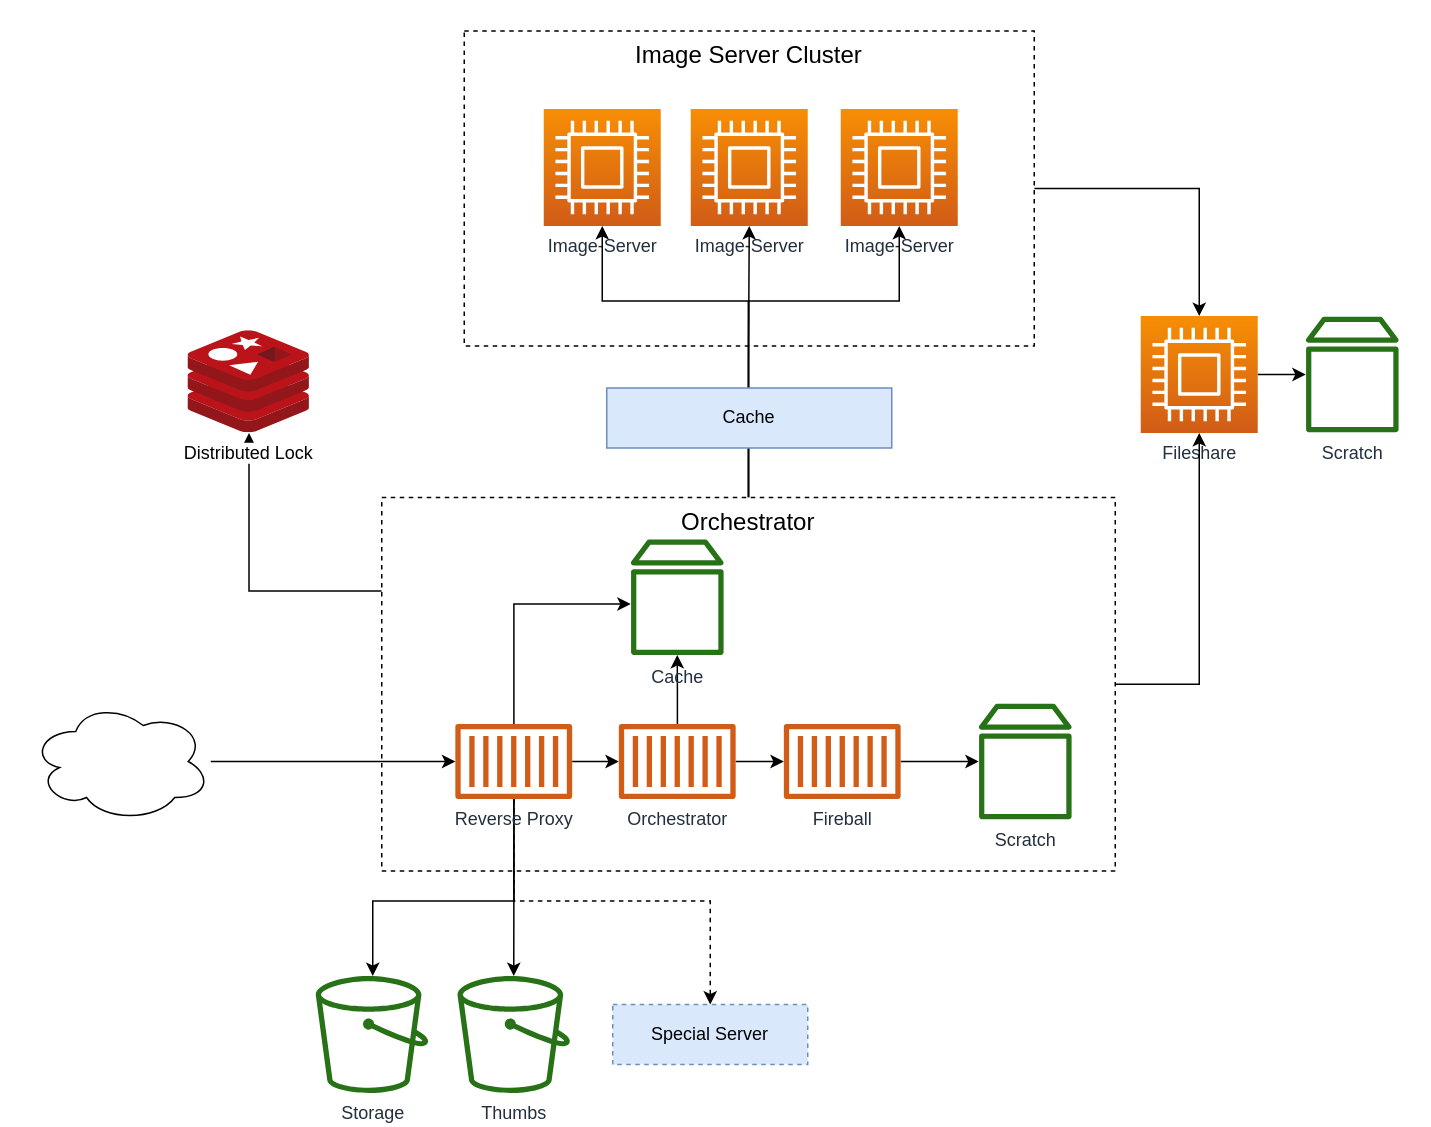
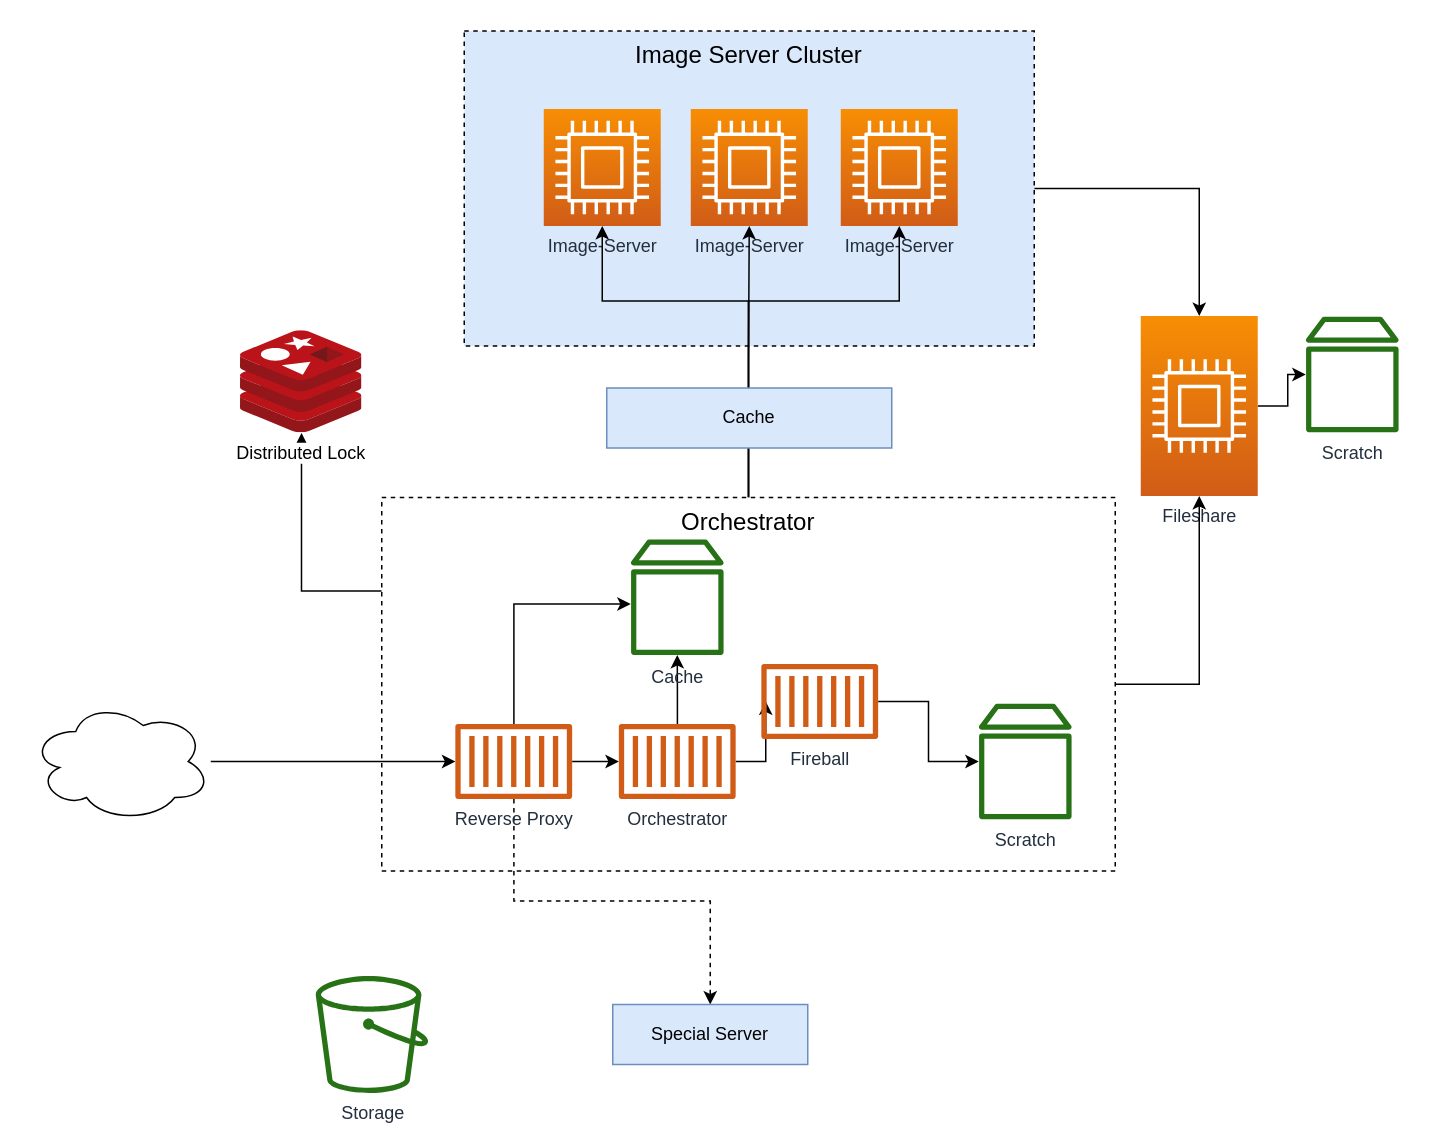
node "Image Server Cluster": fillcolor #ffffff -> #dae8fc
node "Fileshare": size 117x117 -> 117x180
node "Distributed Lock": moved (249, 382) -> (301, 382)
node "Fireball": moved (842, 761) -> (820, 701)
edge "Reverse Proxy" -> "Storage": removed
edge "Reverse Proxy" -> "Thumbs": removed
node "Thumbs": removed
node "Special Server": style dashed -> solid
